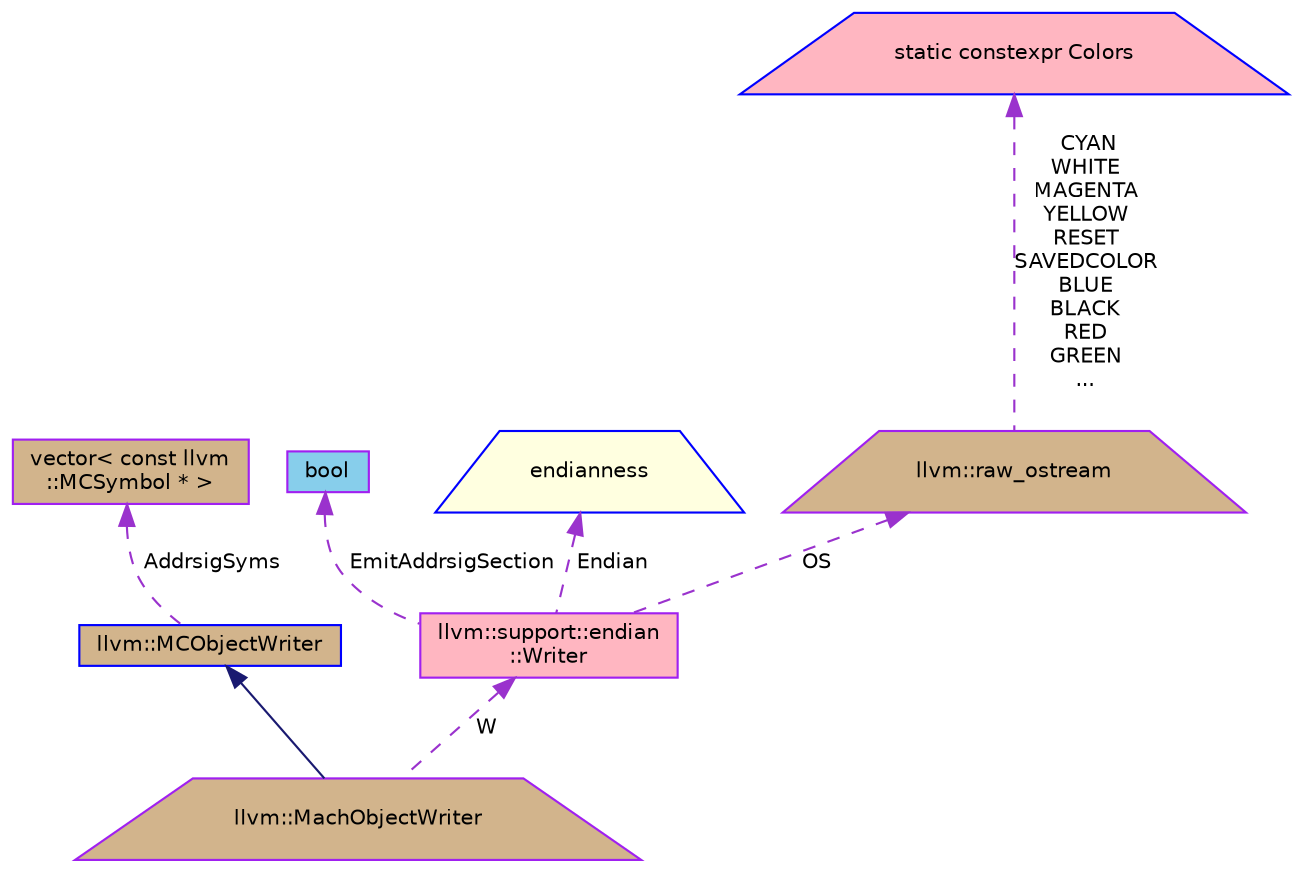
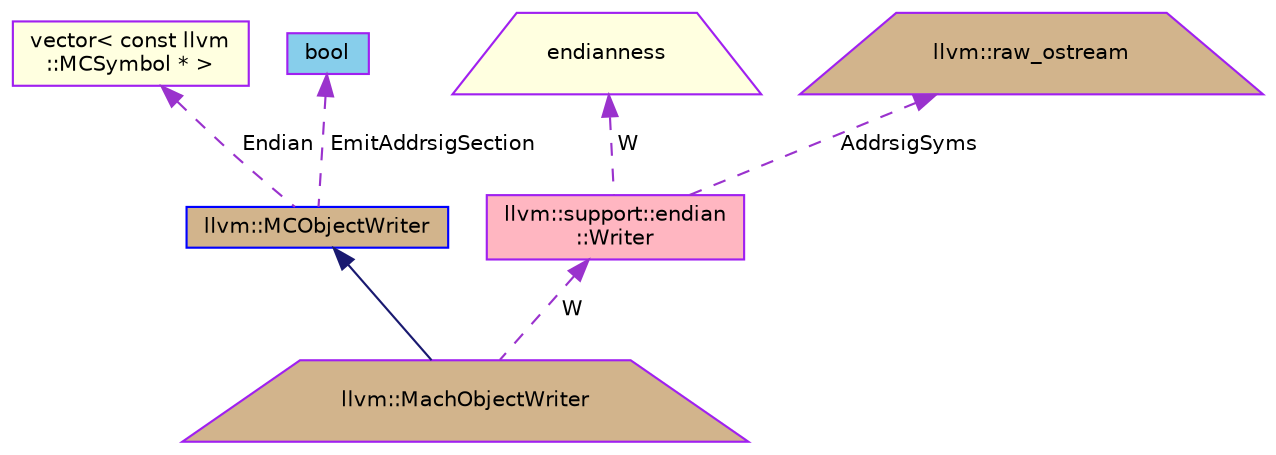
node "static constexpr Colors": removed
node "vector< const llvm ::MCSymbol * >": fillcolor tan -> lightyellow
node "endianness": color blue -> purple
edge "llvm::MCObjectWriter" -> "vector< const llvm ::MCSymbol * >": label " AddrsigSyms" -> " Endian"
edge "llvm::support::endian ::Writer" -> "endianness": label " Endian" -> " W"
edge "llvm::support::endian ::Writer" -> "llvm::raw_ostream": label " OS" -> " AddrsigSyms"
edge "llvm::support::endian ::Writer" -> "bool": now "llvm::MCObjectWriter" -> "bool"
